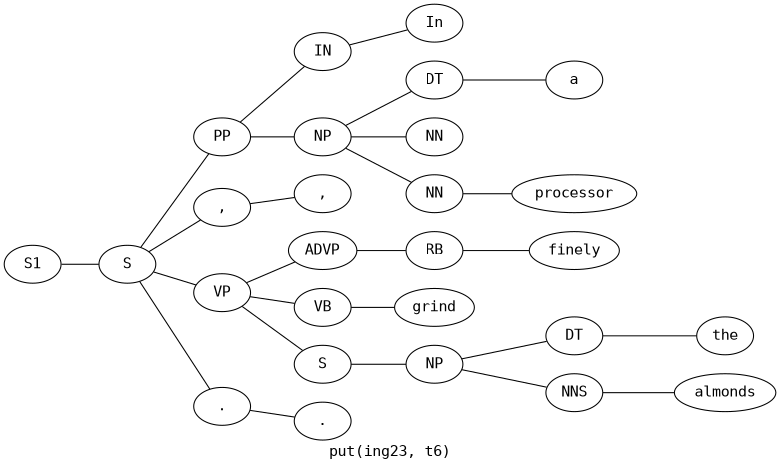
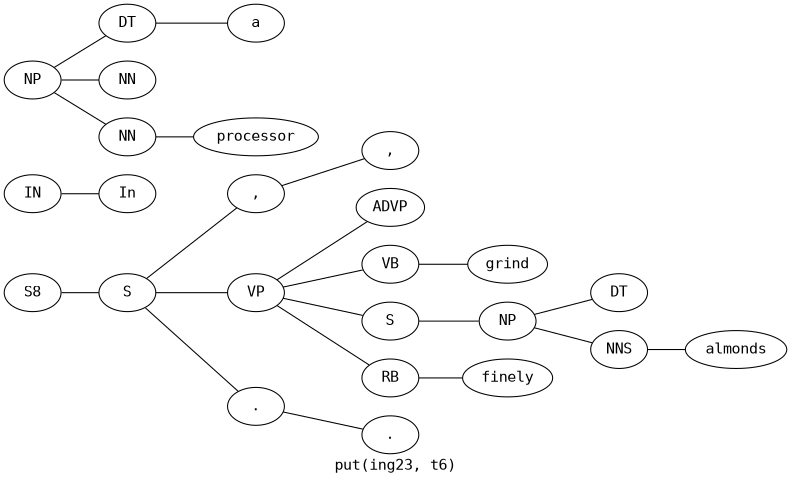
node "PP": removed
edge "ADVP" -- "RB": now "VP" -- "RB"
node "S1": label "S1" -> "S8"
node "the": removed
